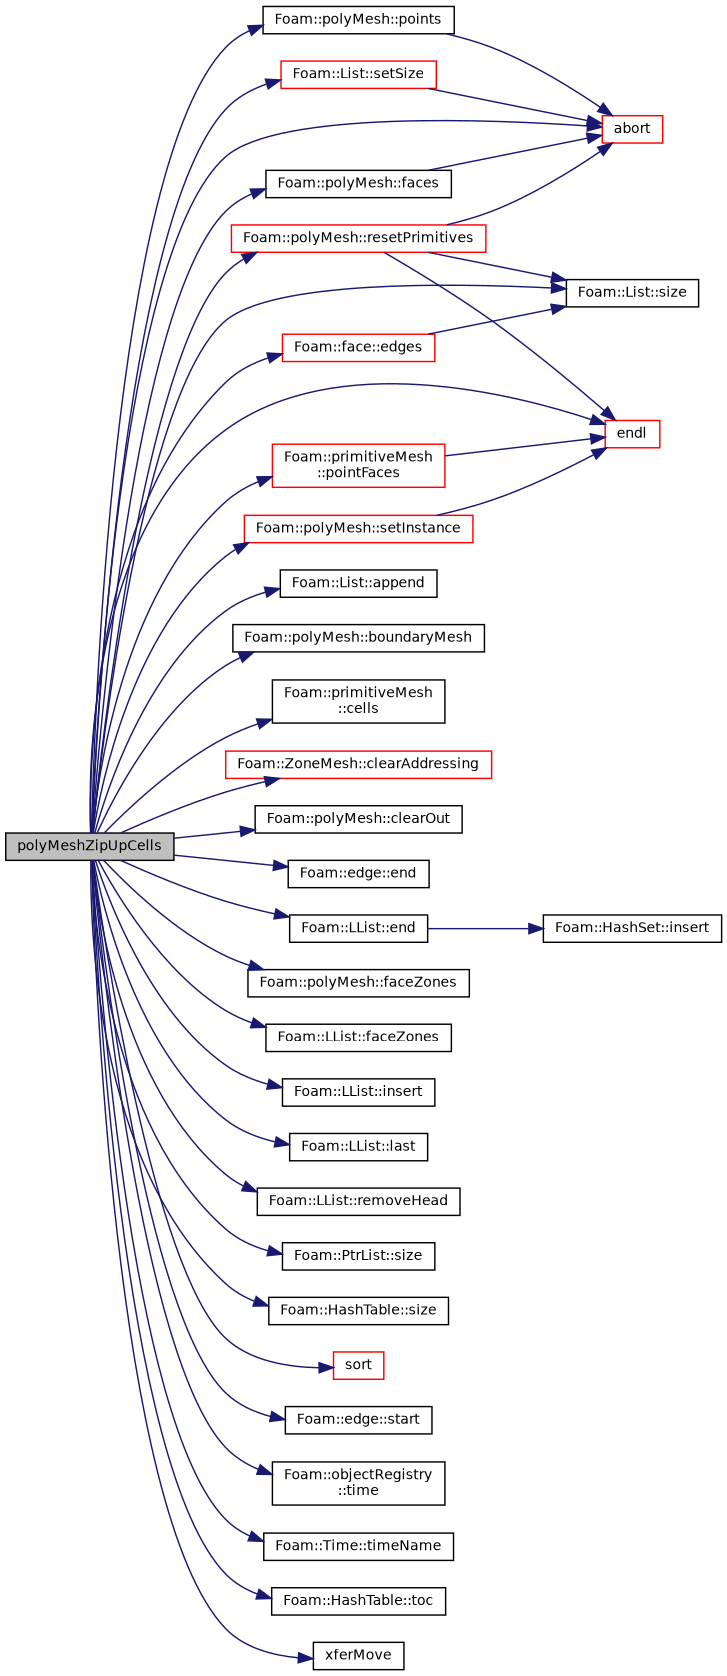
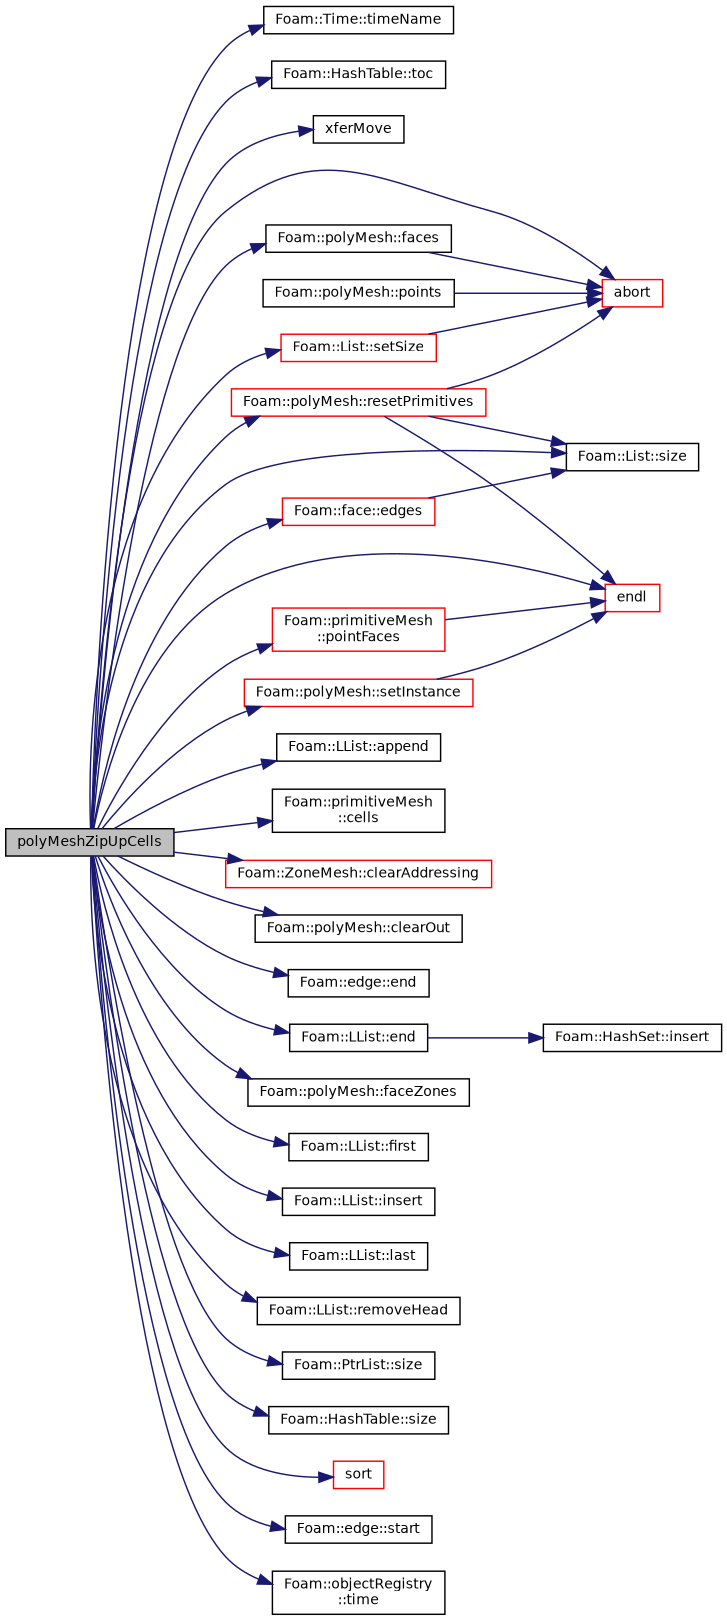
edge "polyMeshZipUpCells" -> "Foam::polyMesh::points": removed
node "Foam::List::append": label "Foam::List::append" -> "Foam::LList::append"
node "Foam::polyMesh::boundaryMesh": removed
node "Foam::LList::faceZones": label "Foam::LList::faceZones" -> "Foam::LList::first"
